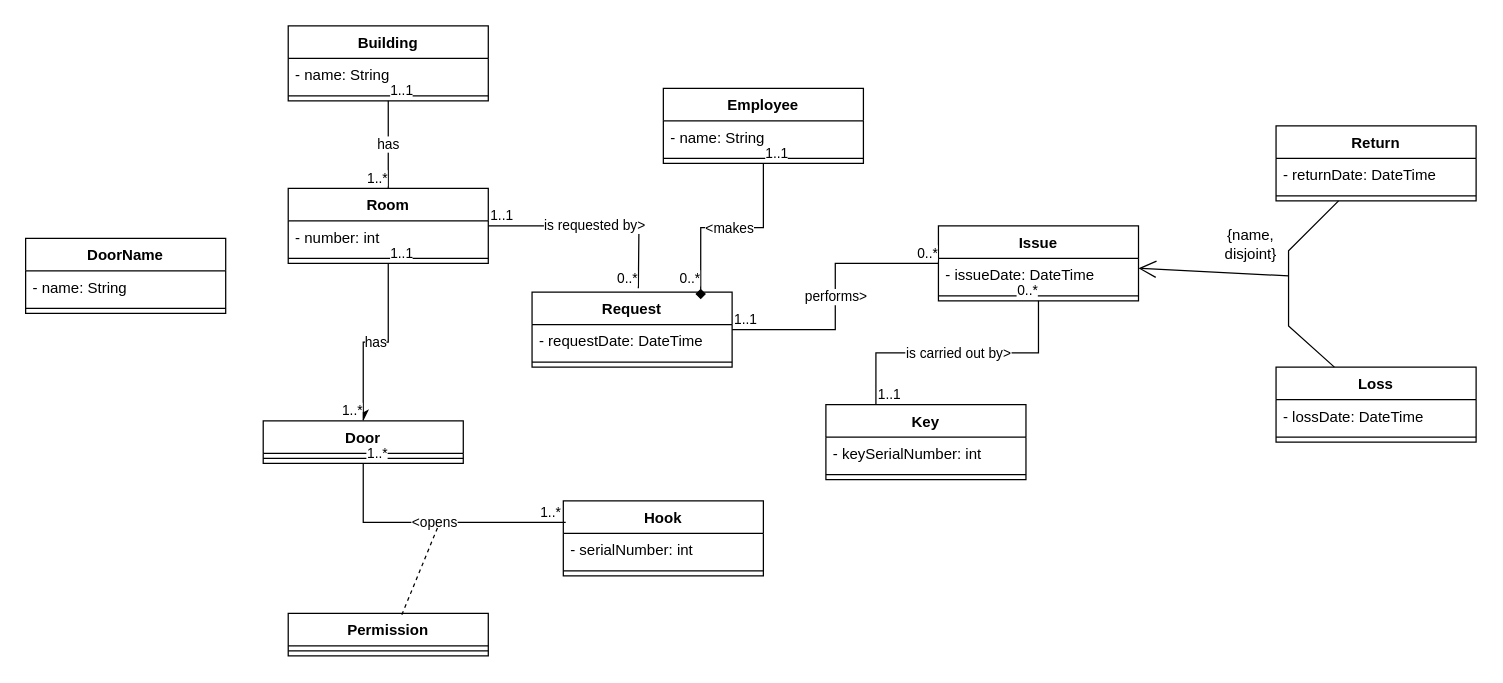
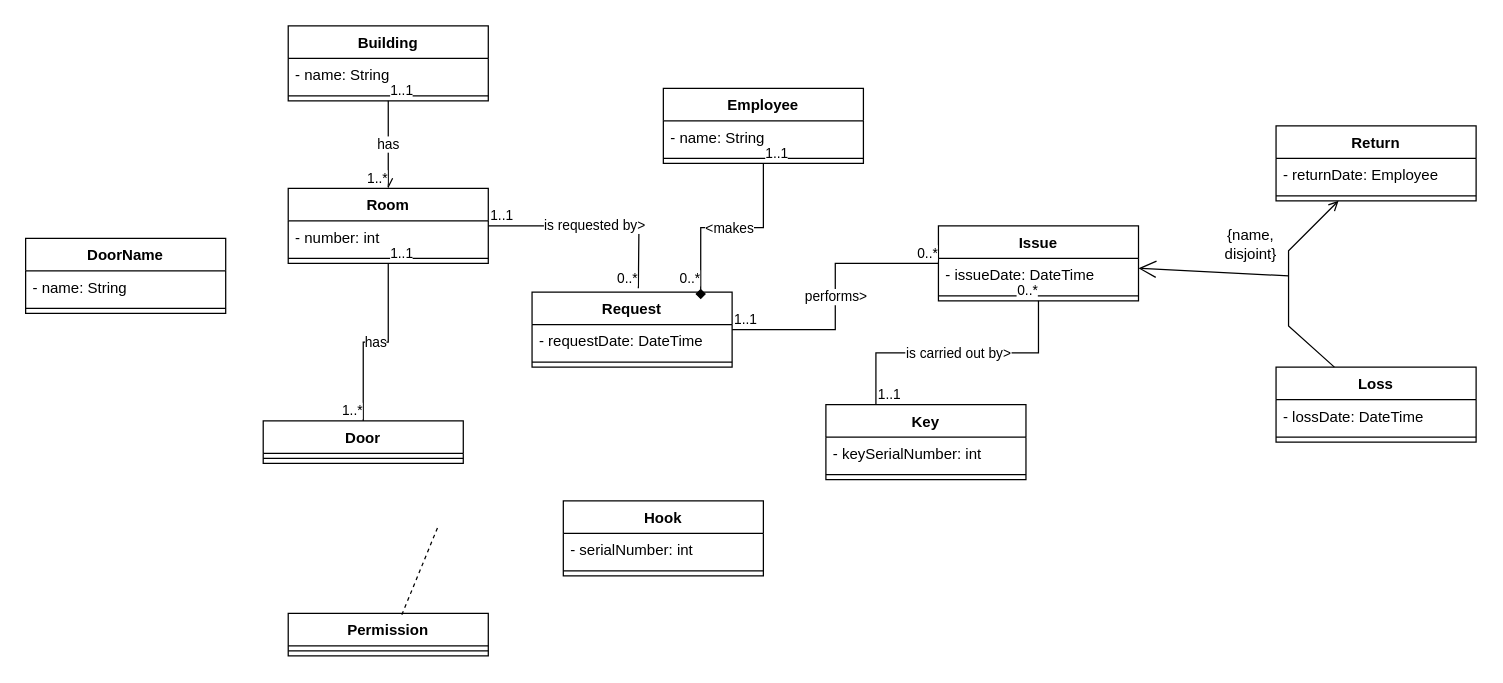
node "- returnDate: DateTime": label "- returnDate: DateTime" -> "- returnDate: Employee"
edge "Building" -- "Room": arrowhead none -> open
edge "Return" -- "Loss": arrowhead none -> open
edge "Room" -> "Door": arrowhead classic -> none
edge "Door" -- "Hook": removed, labels "1..*", "<opens", "1..*"
